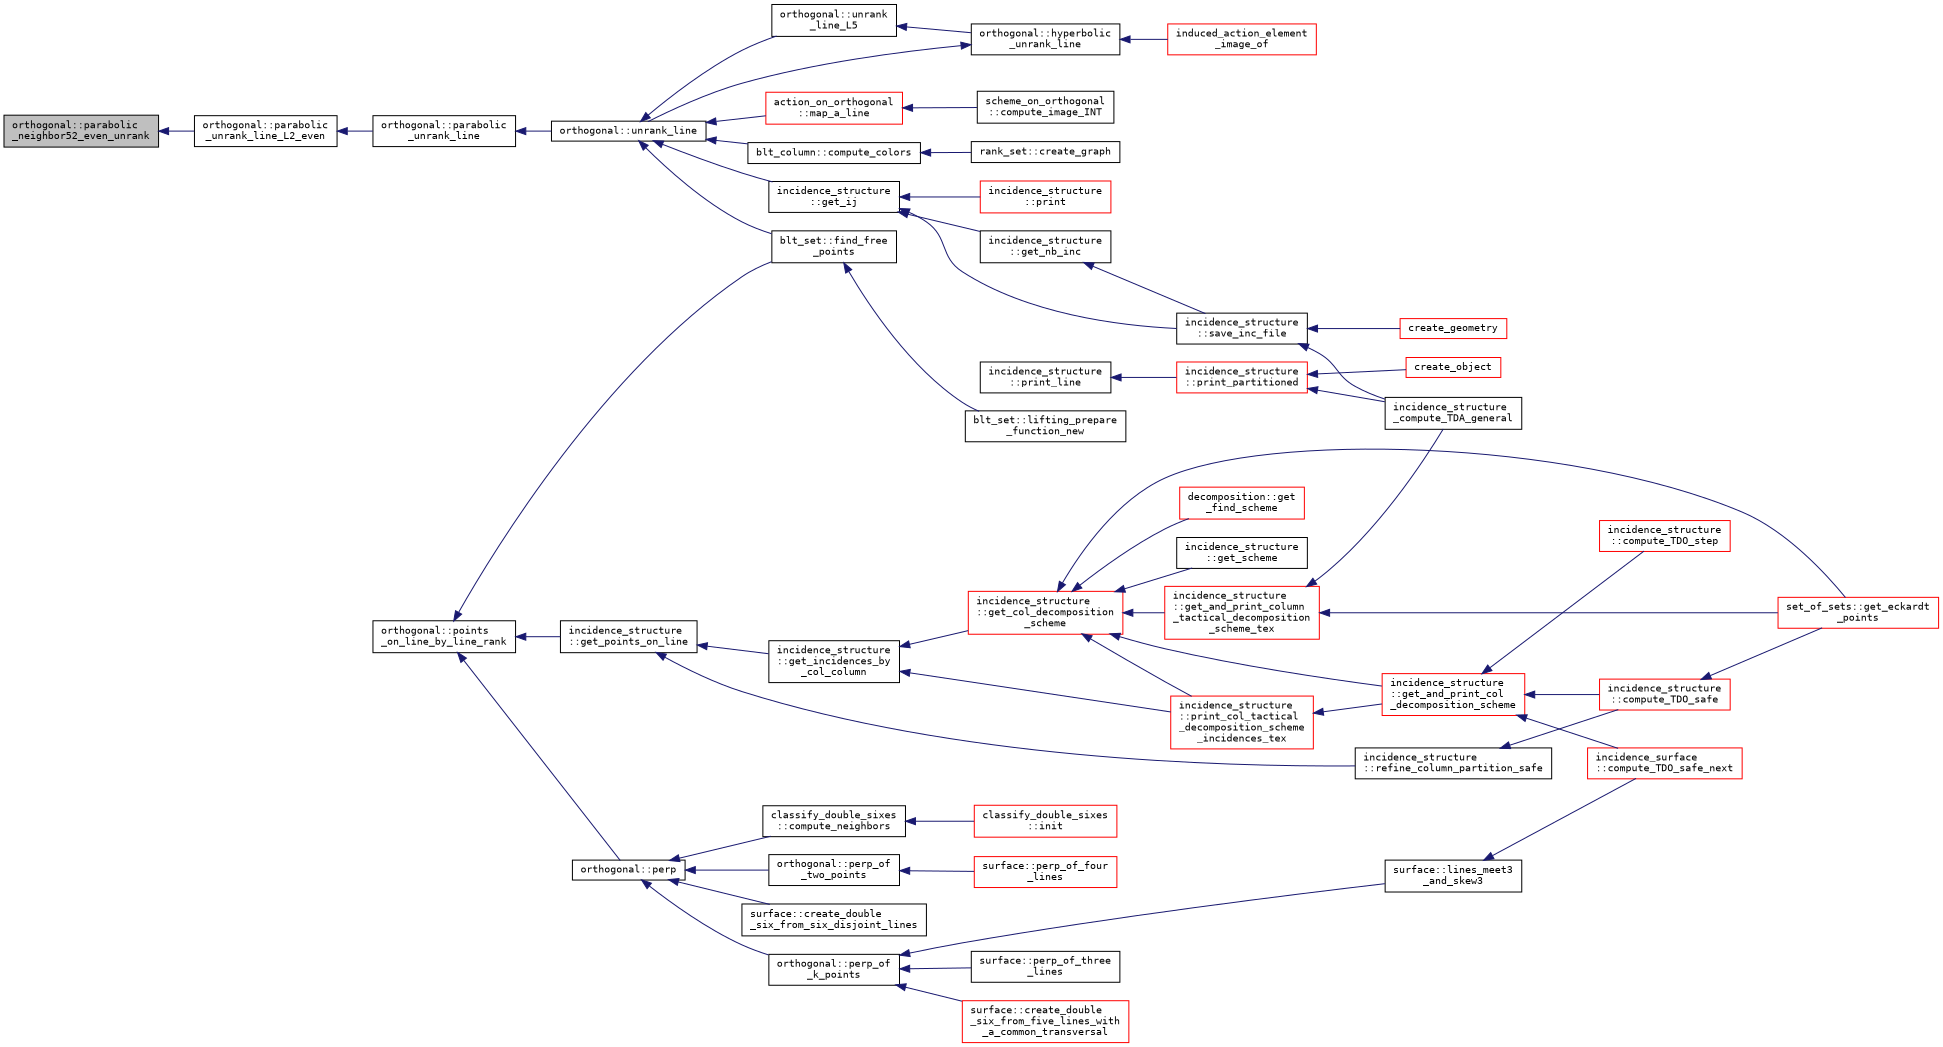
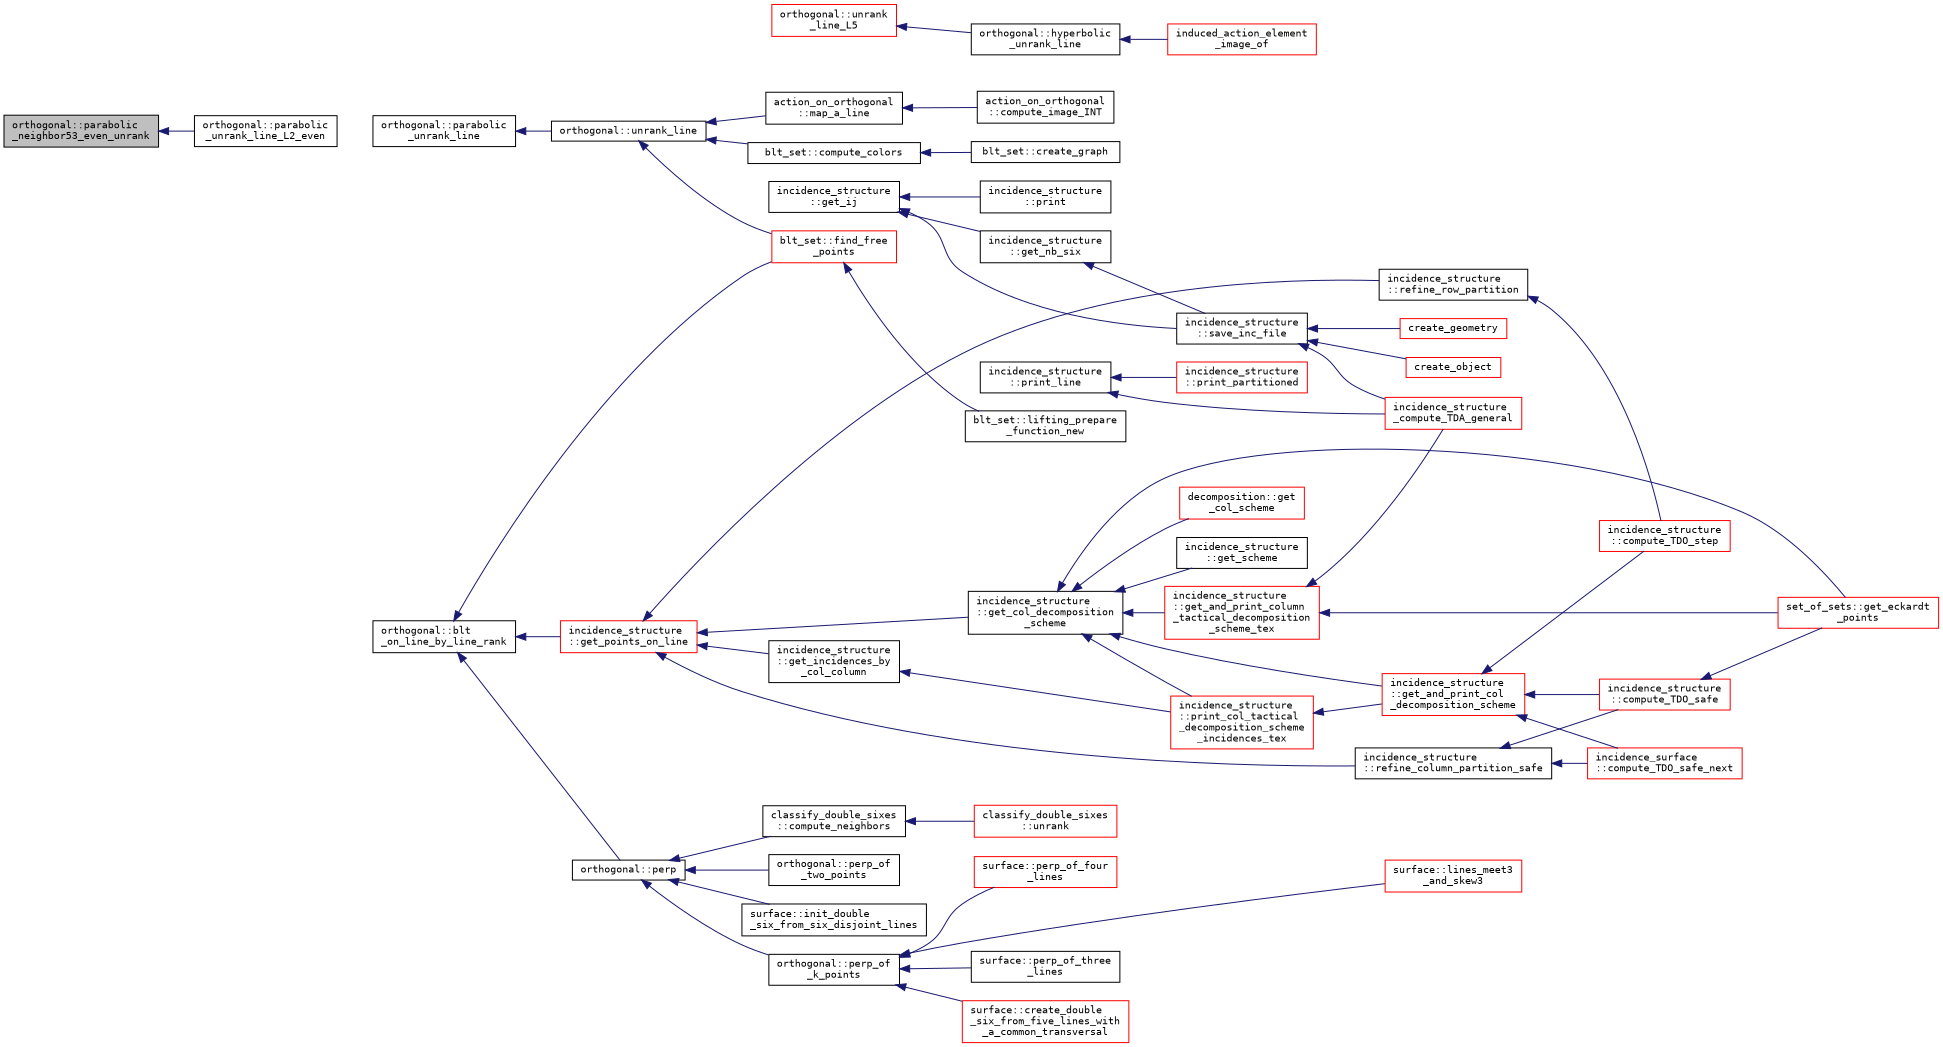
node "orthogonal::unrank _line_L5": color black -> red
edge "orthogonal::unrank_line" -> "orthogonal::hyperbolic _unrank_line": removed
edge "orthogonal::unrank _line_L5" -> "orthogonal::unrank_line": removed
node "scheme_on_orthogonal ::compute_image_INT": label "scheme_on_orthogonal ::compute_image_INT" -> "action_on_orthogonal ::compute_image_INT"
node "action_on_orthogonal ::map_a_line": color red -> black
node "orthogonal::parabolic _neighbor52_even_unrank": label "orthogonal::parabolic _neighbor52_even_unrank" -> "orthogonal::parabolic _neighbor53_even_unrank"
edge "orthogonal::parabolic _unrank_line" -> "orthogonal::parabolic _unrank_line_L2_even": removed
node "rank_set::create_graph": label "rank_set::create_graph" -> "blt_set::create_graph"
node "blt_column::compute_colors": label "blt_column::compute_colors" -> "blt_set::compute_colors"
edge "incidence_structure ::get_ij" -> "orthogonal::unrank_line": removed
node "incidence_structure ::print": color red -> black
node "blt_set::find_free _points": color black -> red
node "incidence_structure ::get_nb_inc": label "incidence_structure ::get_nb_inc" -> "incidence_structure ::get_nb_six"
node "incidence_structure ::refine_row_partition": added
edge "create_object" -> "incidence_structure ::print_partitioned": now "create_object" -> "incidence_structure ::save_inc_file"
edge "incidence_structure _compute_TDA_general" -> "incidence_structure ::print_partitioned": now "incidence_structure _compute_TDA_general" -> "incidence_structure ::print_line"
node "incidence_structure _compute_TDA_general": color black -> red
node "decomposition::get _find_scheme": label "decomposition::get _find_scheme" -> "decomposition::get _col_scheme"
node "incidence_structure ::get_col_decomposition _scheme": color red -> black
node "orthogonal::points _on_line_by_line_rank": label "orthogonal::points _on_line_by_line_rank" -> "orthogonal::blt _on_line_by_line_rank"
node "incidence_structure ::get_points_on_line": color black -> red
edge "incidence_structure ::get_col_decomposition _scheme" -> "incidence_structure ::get_incidences_by _col_column": now "incidence_structure ::get_col_decomposition _scheme" -> "incidence_structure ::get_points_on_line"
edge "incidence_surface ::compute_TDO_safe_next" -> "surface::lines_meet3 _and_skew3": now "incidence_surface ::compute_TDO_safe_next" -> "incidence_structure ::refine_column_partition_safe"
node "classify_double_sixes ::init": label "classify_double_sixes ::init" -> "classify_double_sixes ::unrank"
edge "surface::perp_of_four _lines" -> "orthogonal::perp_of _two_points": now "surface::perp_of_four _lines" -> "orthogonal::perp_of _k_points"
node "surface::lines_meet3 _and_skew3": color black -> red
node "surface::create_double _six_from_six_disjoint_lines": label "surface::create_double _six_from_six_disjoint_lines" -> "surface::init_double _six_from_six_disjoint_lines"
